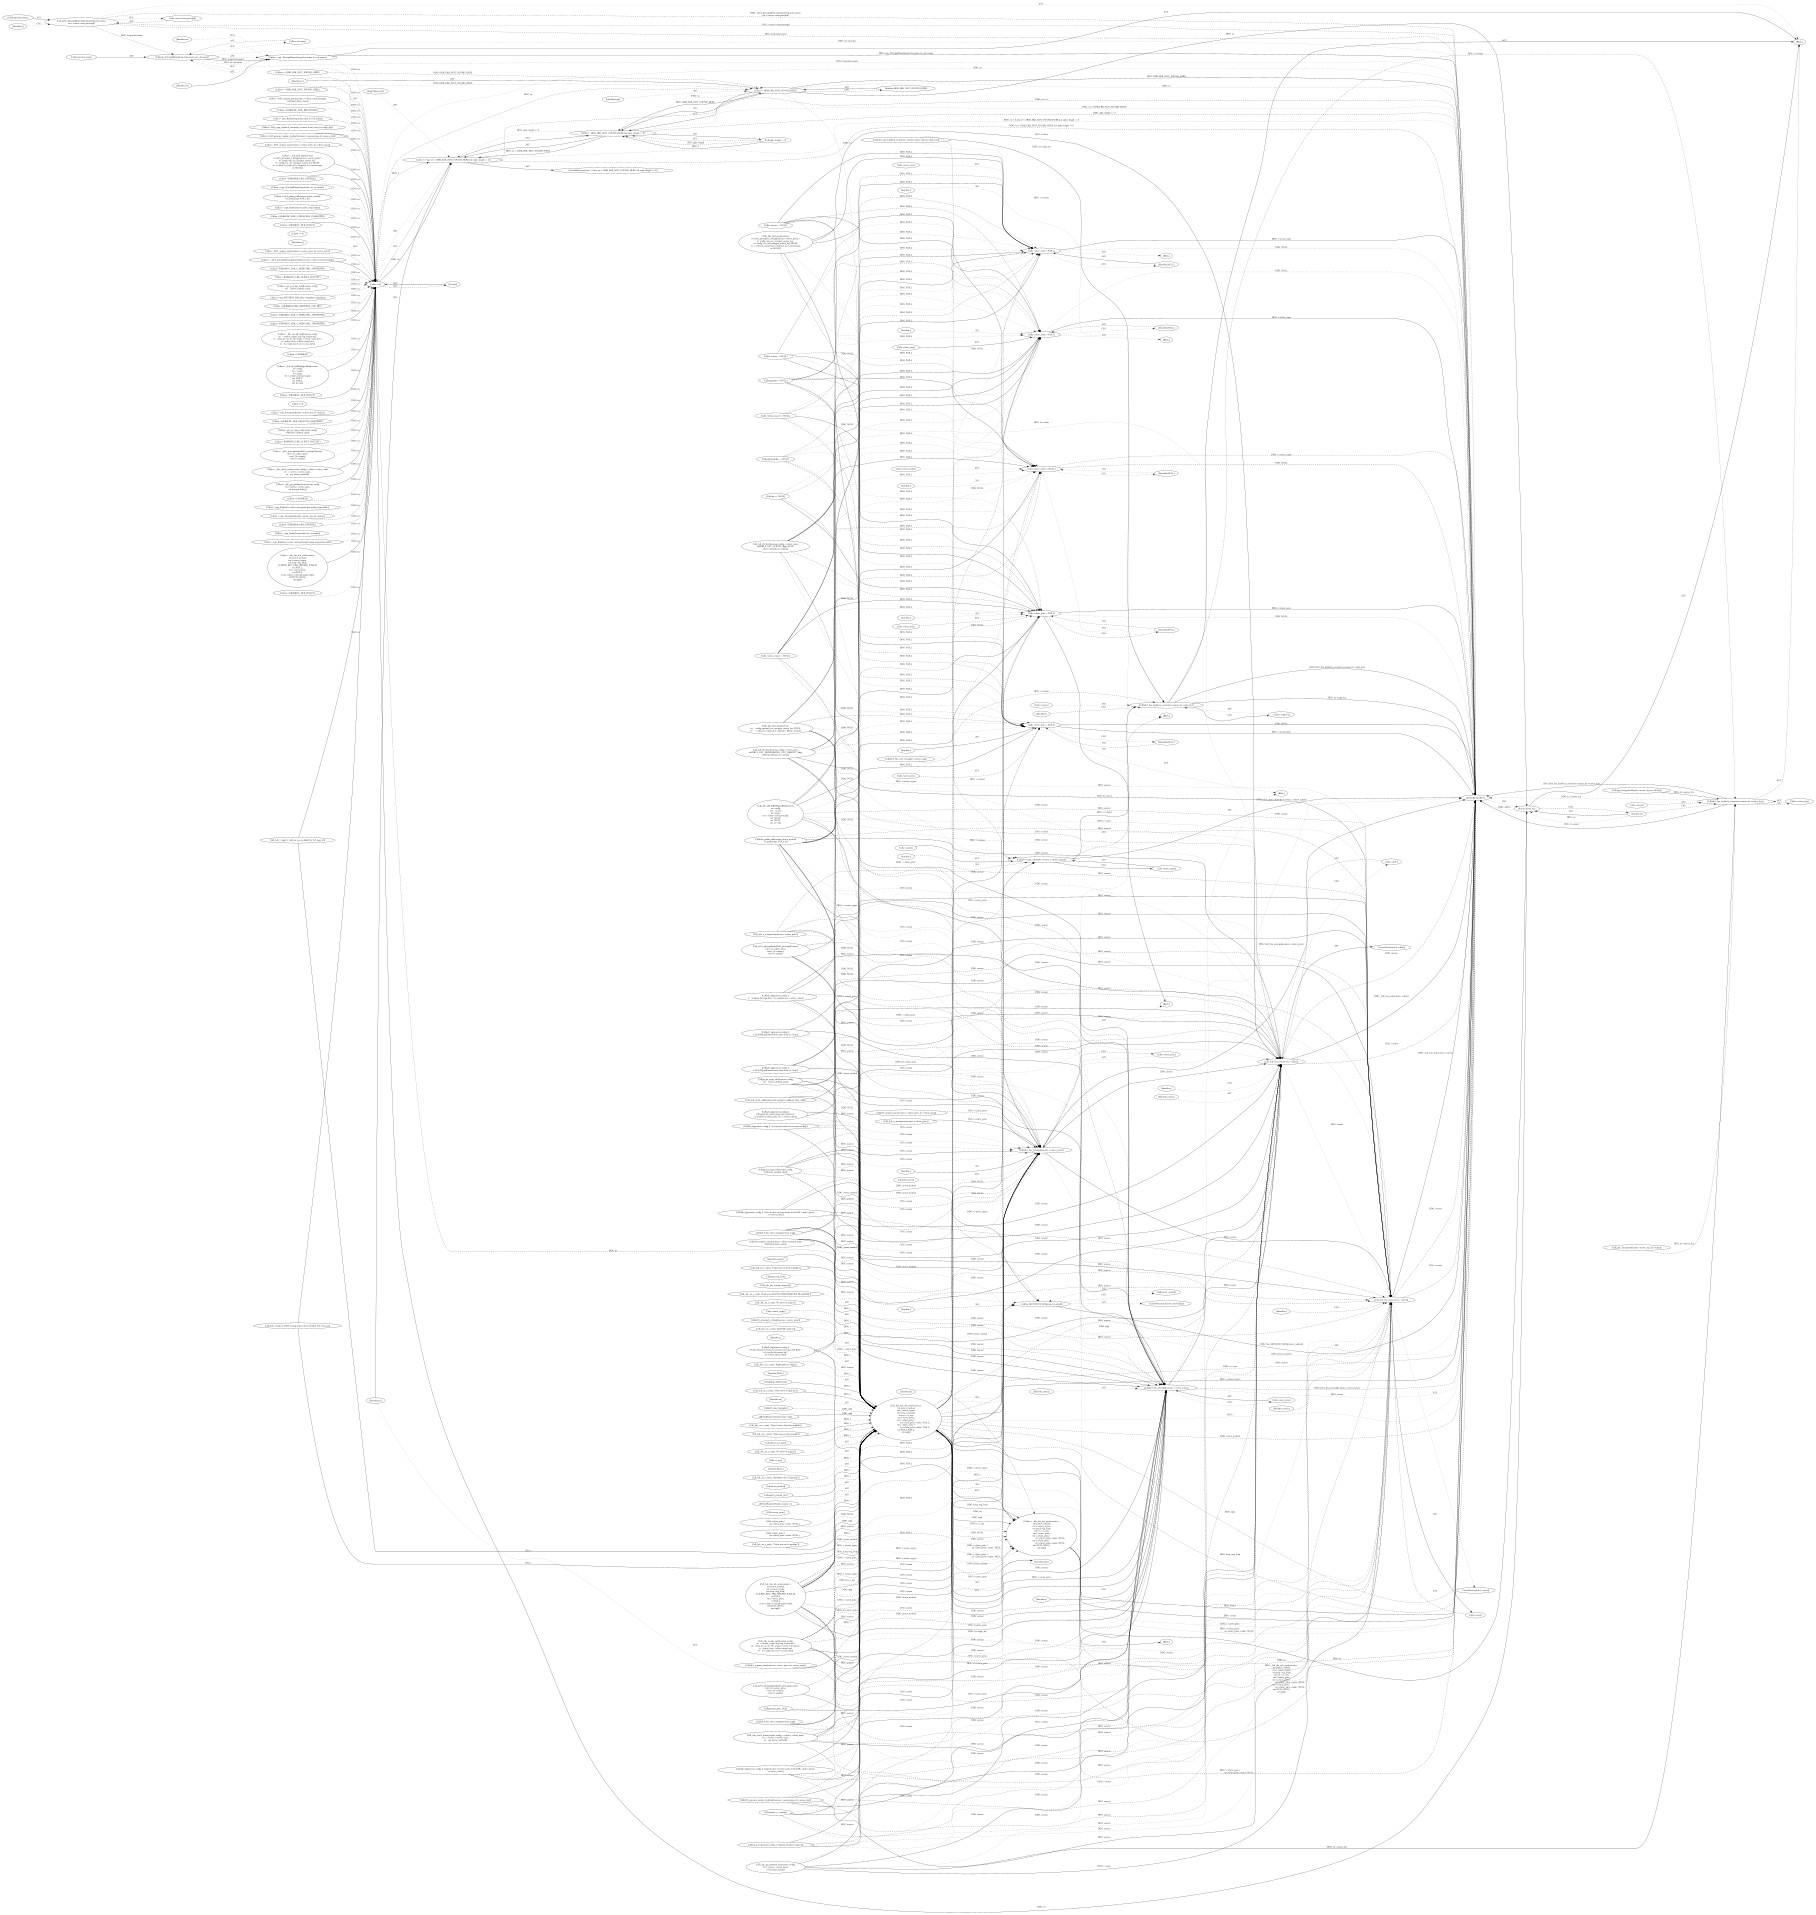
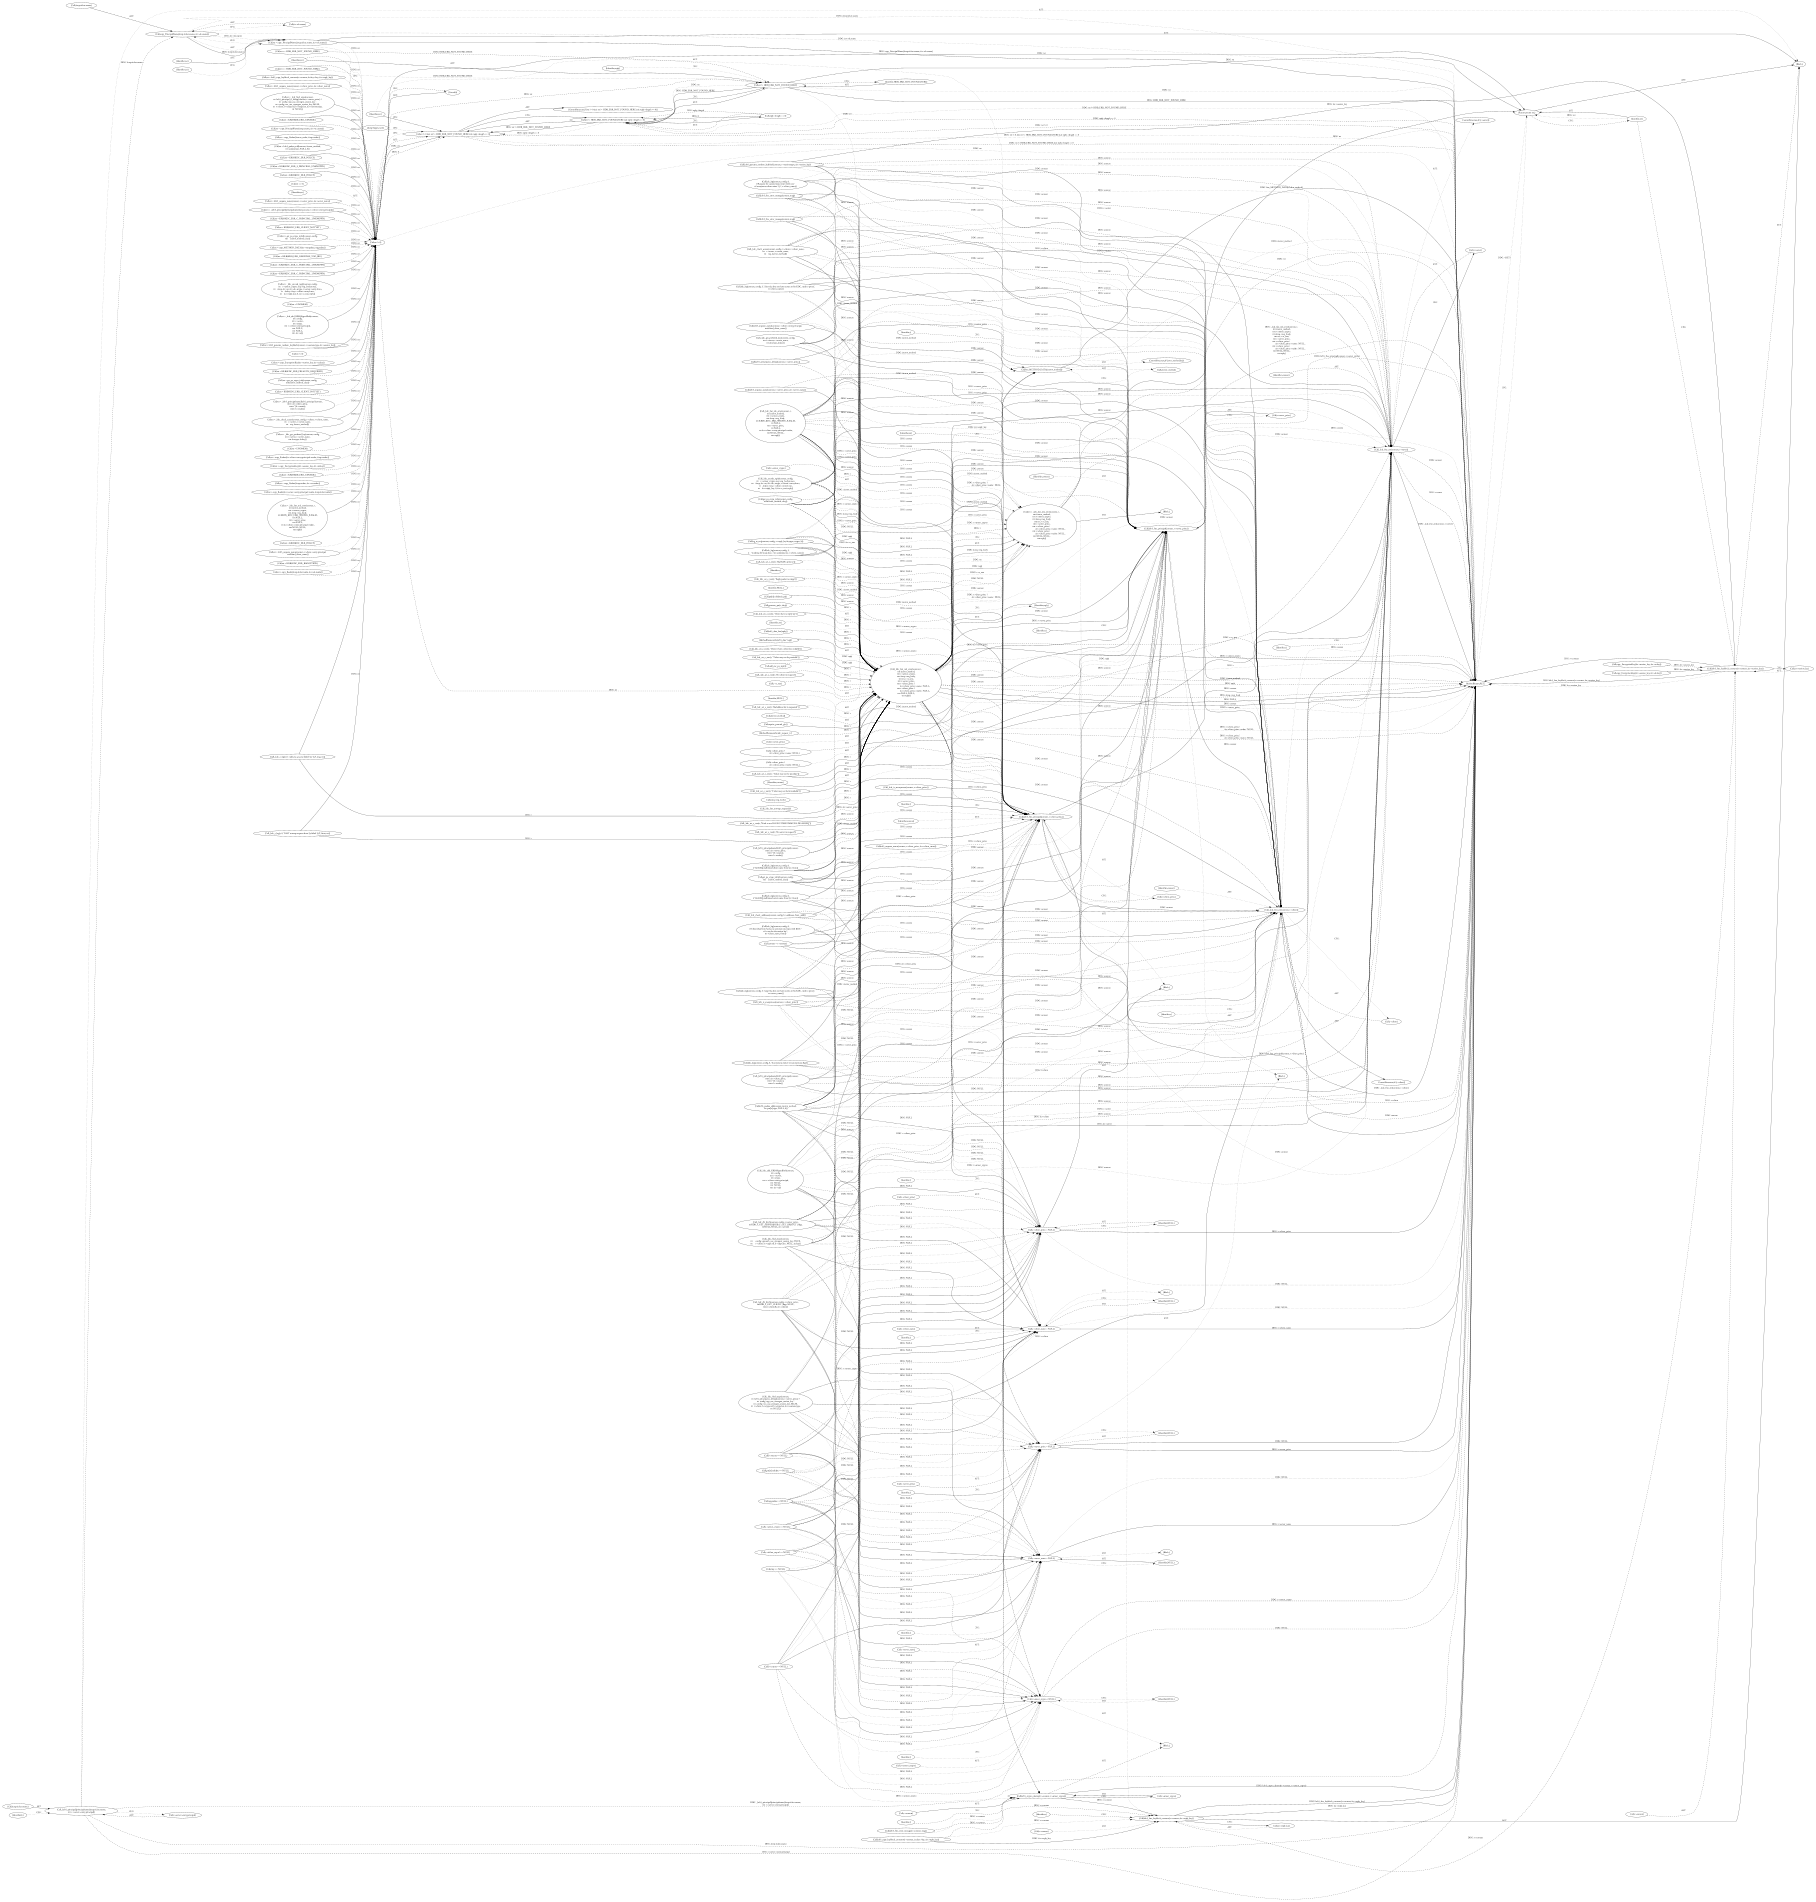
edge "(Call,generate_pac(r, skey))" -> "(Call,krb5_free_principal(context, r->server_princ))": now "(Call,krb5_principal_is_krbtgt(context, r->server_princ))" -> "(Call,krb5_free_principal(context, r->server_princ))"
